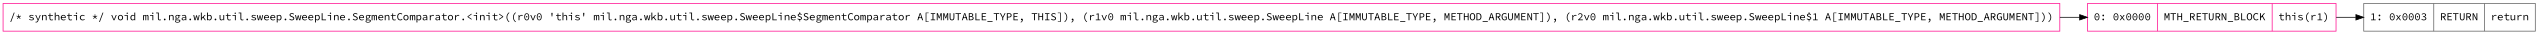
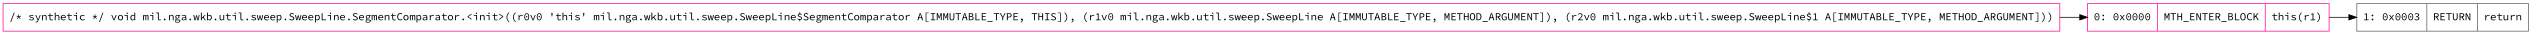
node "0: 0x0000": text "MTH_RETURN_BLOCK" -> "MTH_ENTER_BLOCK"
